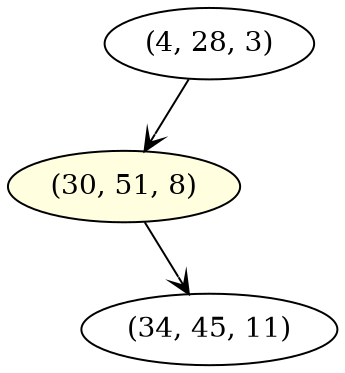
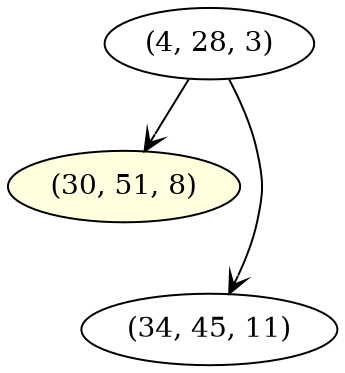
edge "(30, 51, 8)" -> "(34, 45, 11)": now "(4, 28, 3)" -> "(34, 45, 11)"
